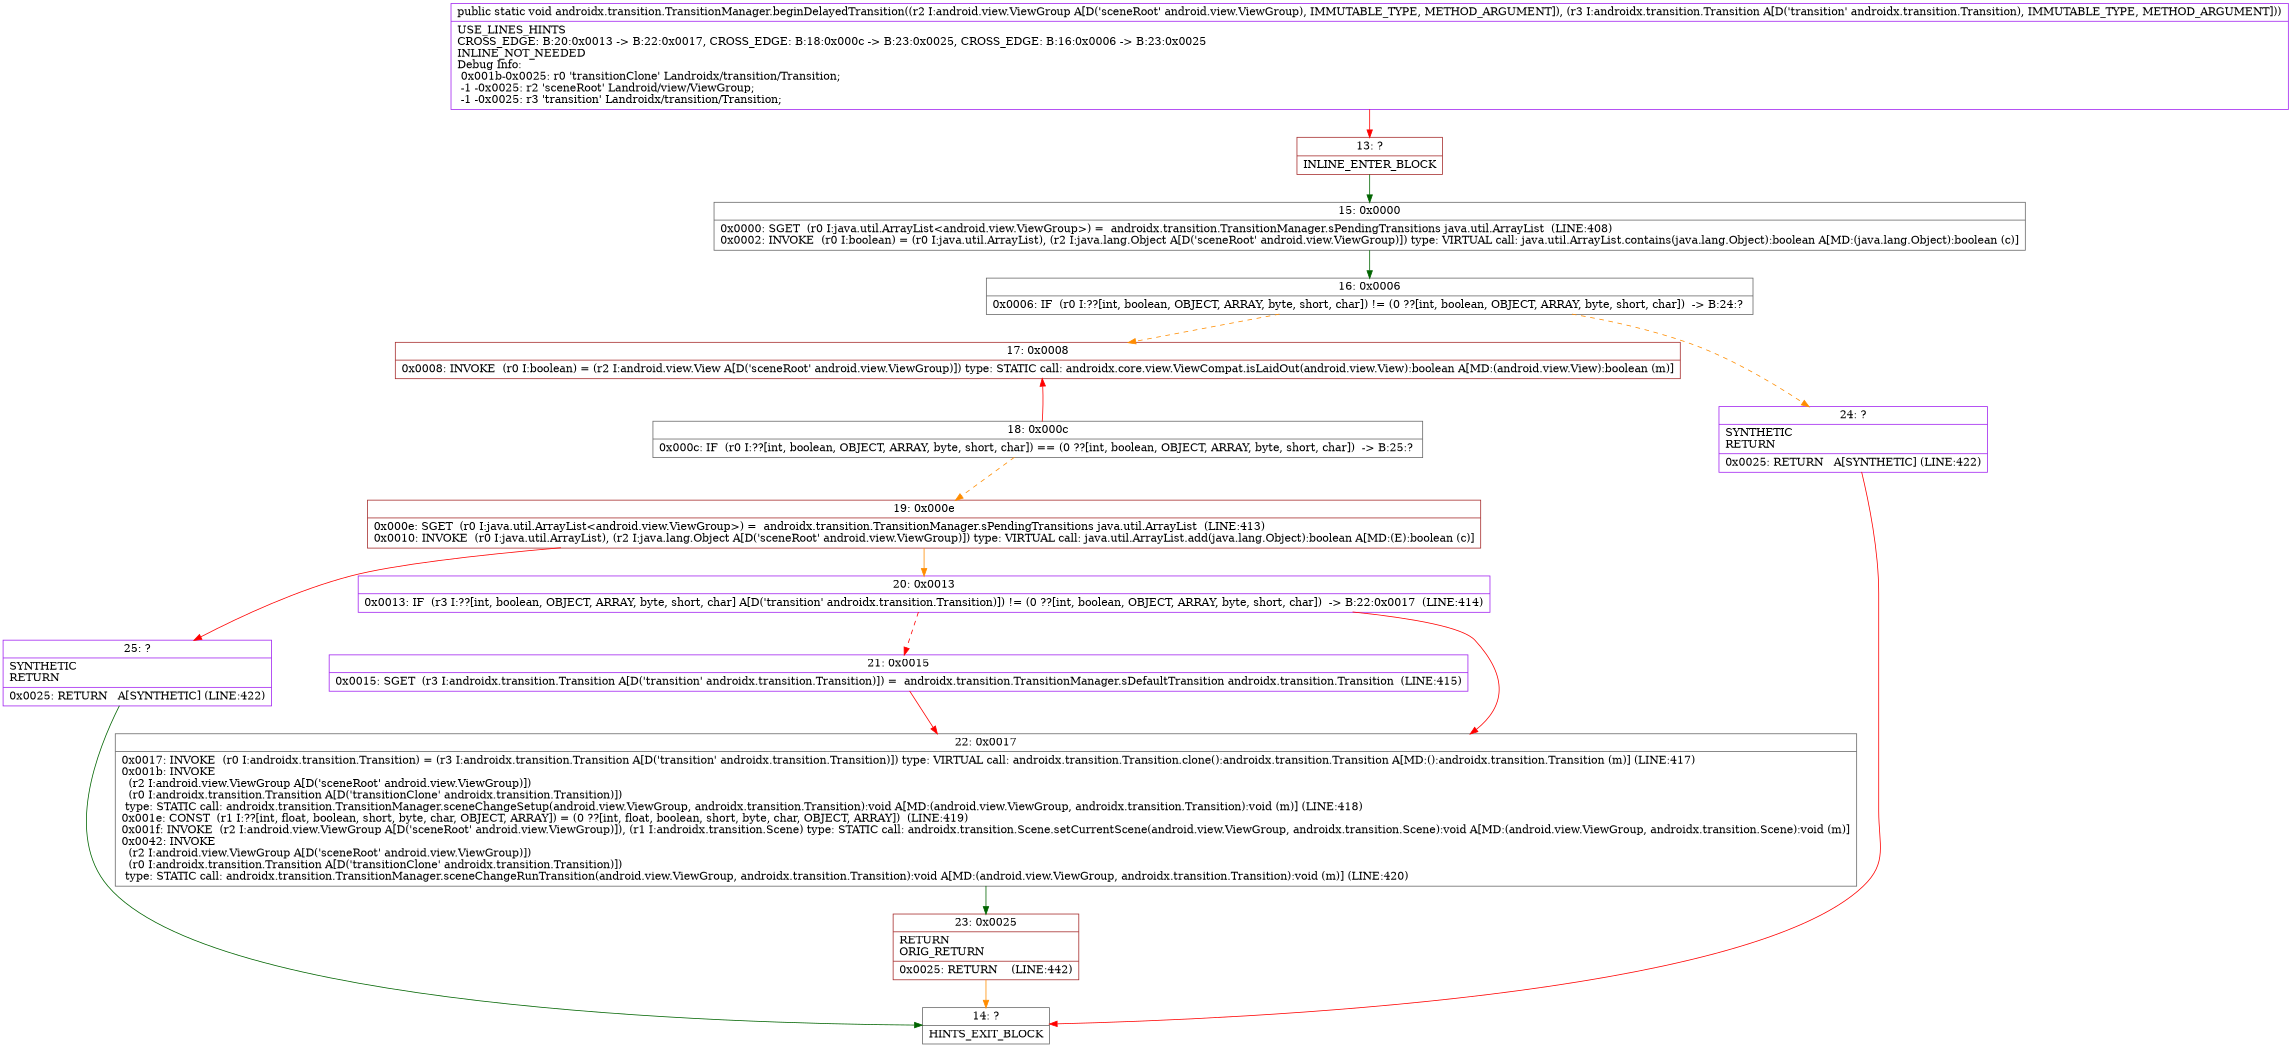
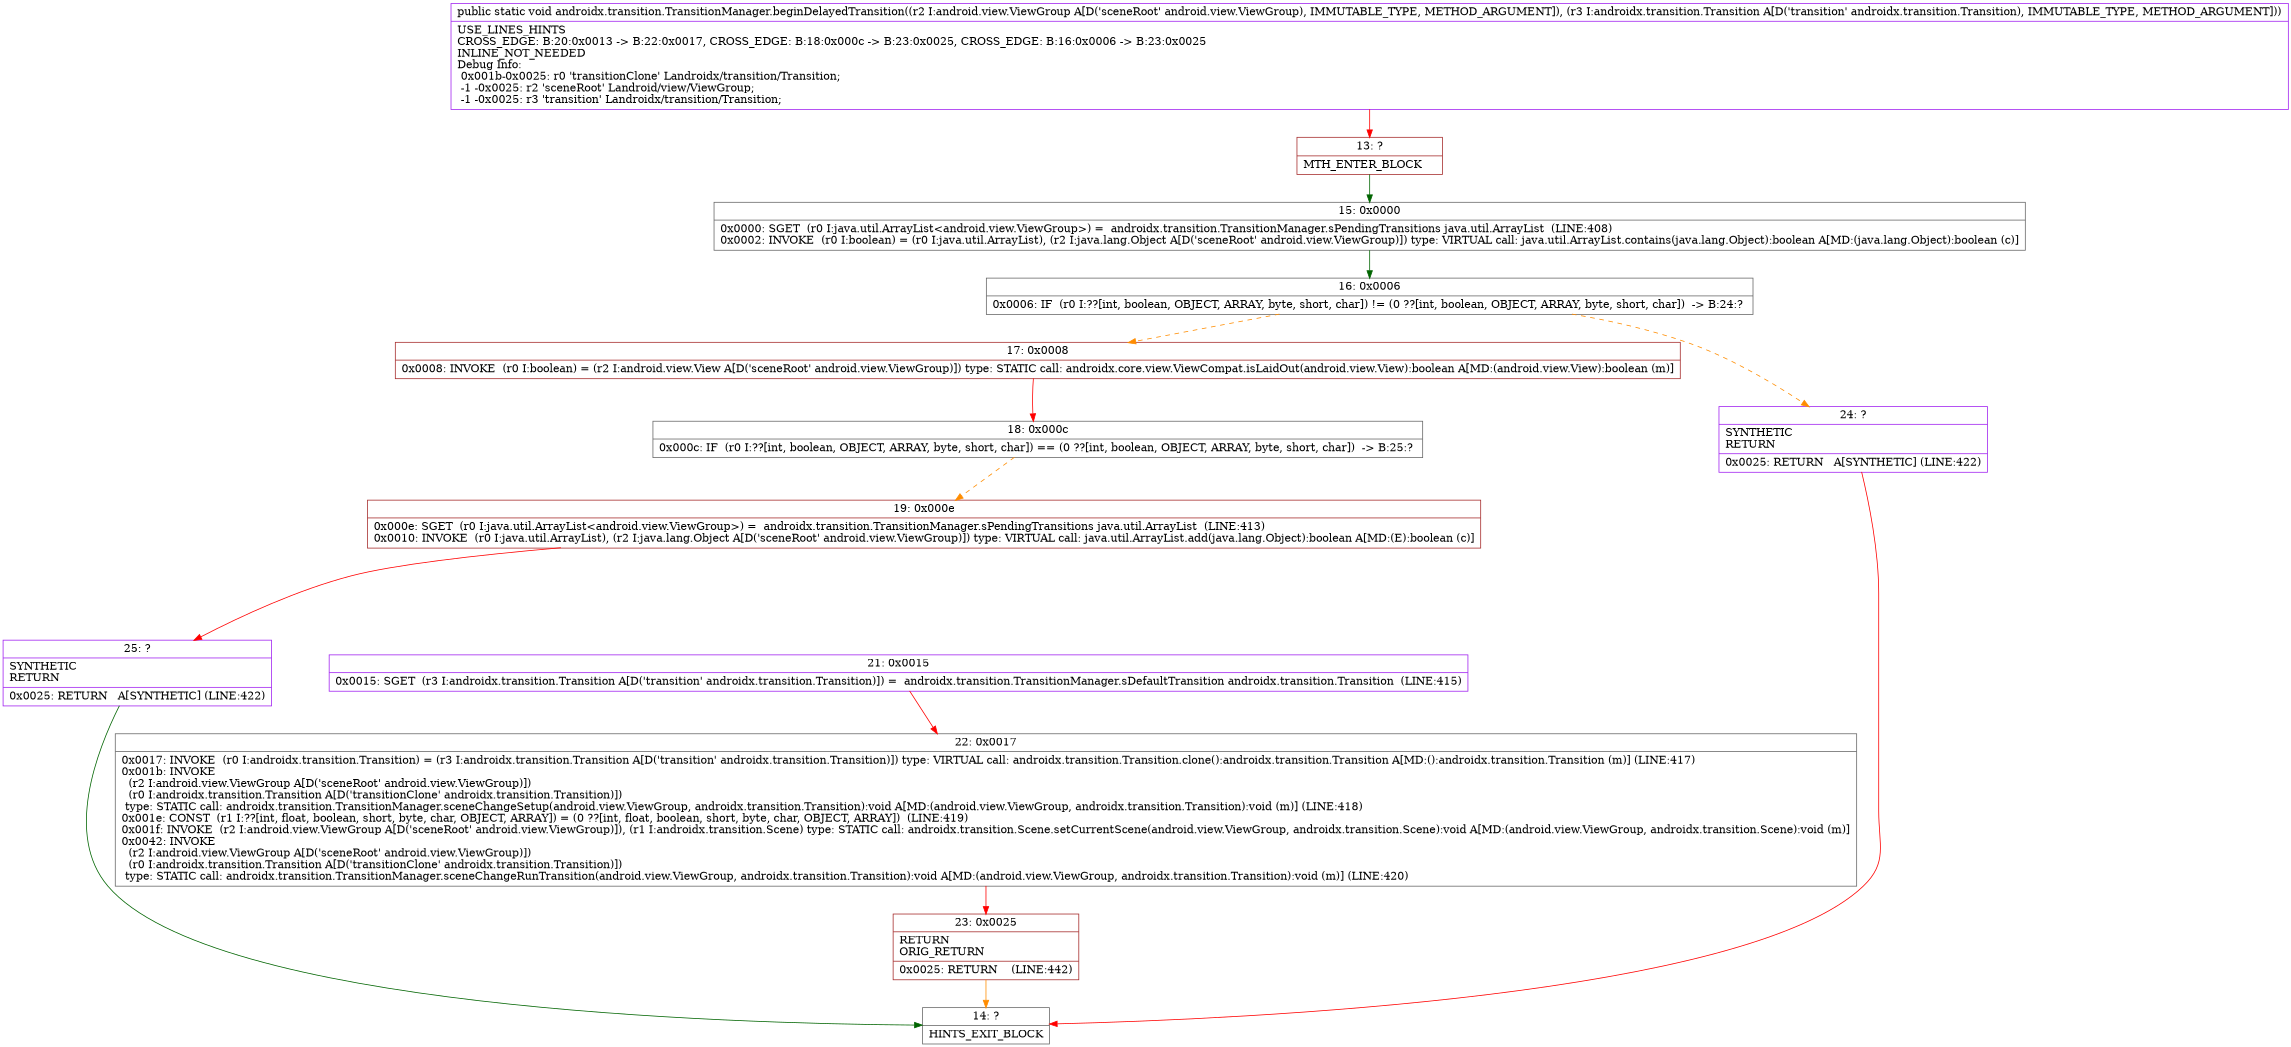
node "13: ?": text "INLINE_ENTER_BLOCK" -> "MTH_ENTER_BLOCK"
edge "18: 0x000c" -> "17: 0x0008": reversed
node "20: 0x0013": removed
edge "22: 0x0017" -> "23: 0x0025": color darkgreen -> red
